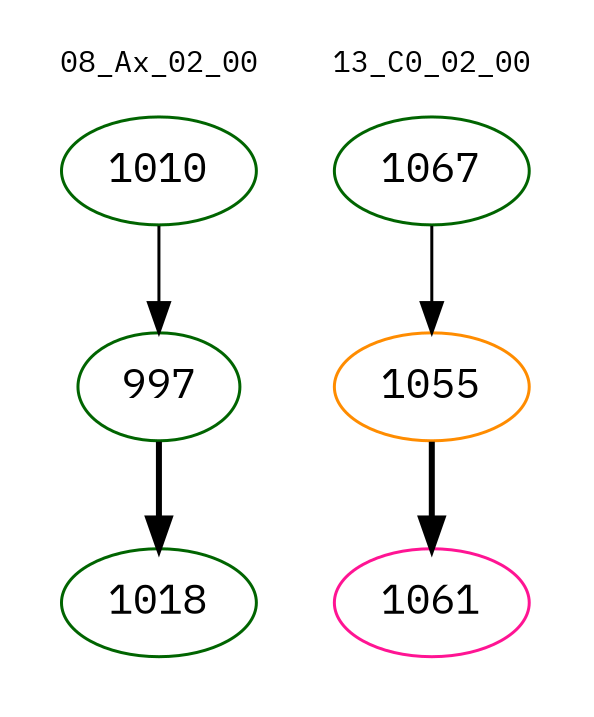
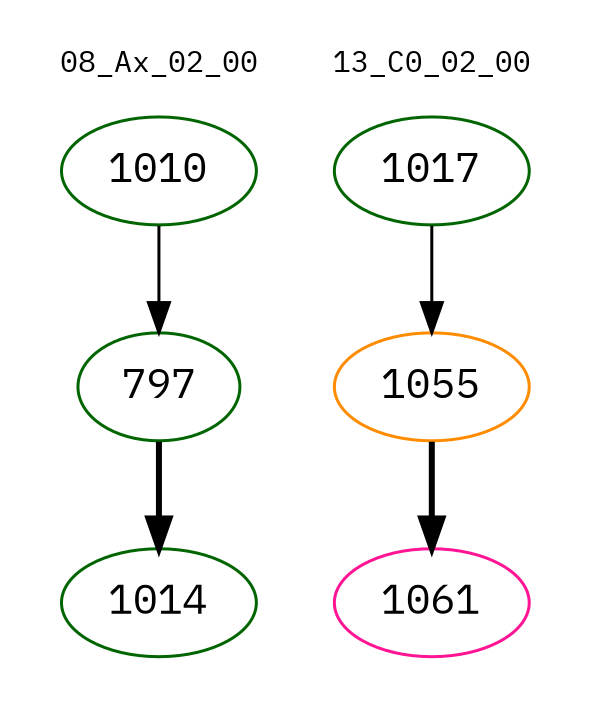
node "1067": label "1067" -> "1017"
node "997": label "997" -> "797"
node "1018": label "1018" -> "1014"
